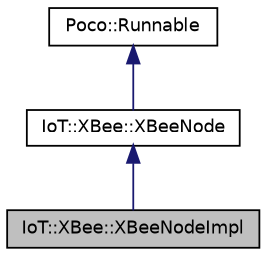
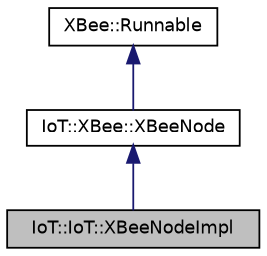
node "Poco::Runnable": label "Poco::Runnable" -> "XBee::Runnable"
node "IoT::XBee::XBeeNodeImpl": label "IoT::XBee::XBeeNodeImpl" -> "IoT::IoT::XBeeNodeImpl"
